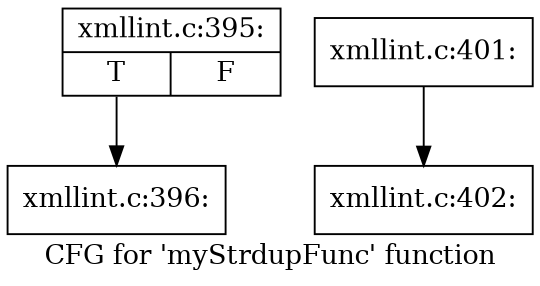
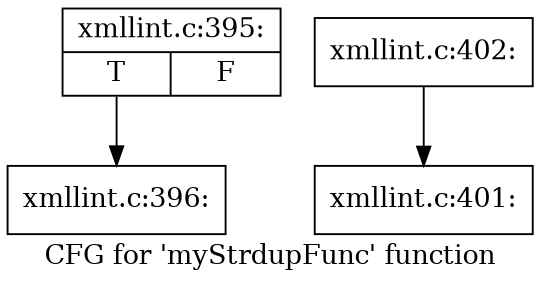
edge "xmllint.c:401:" -> "xmllint.c:402:": reversed
